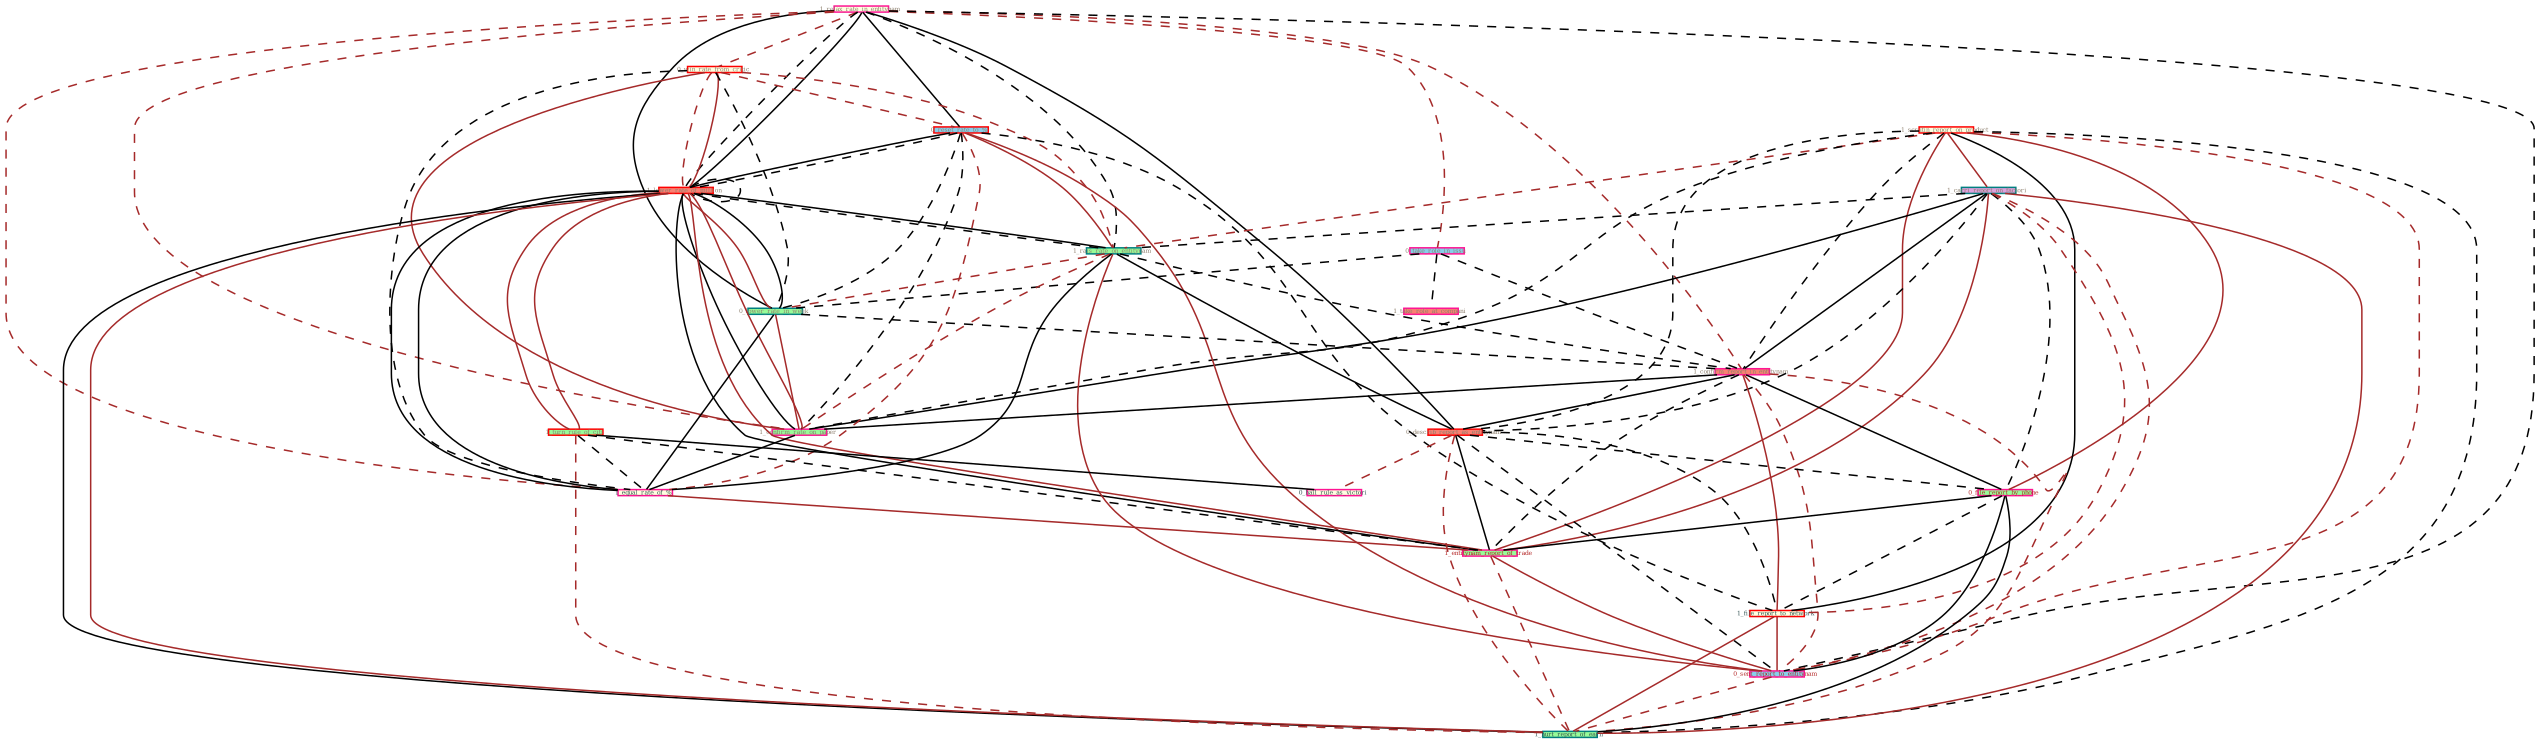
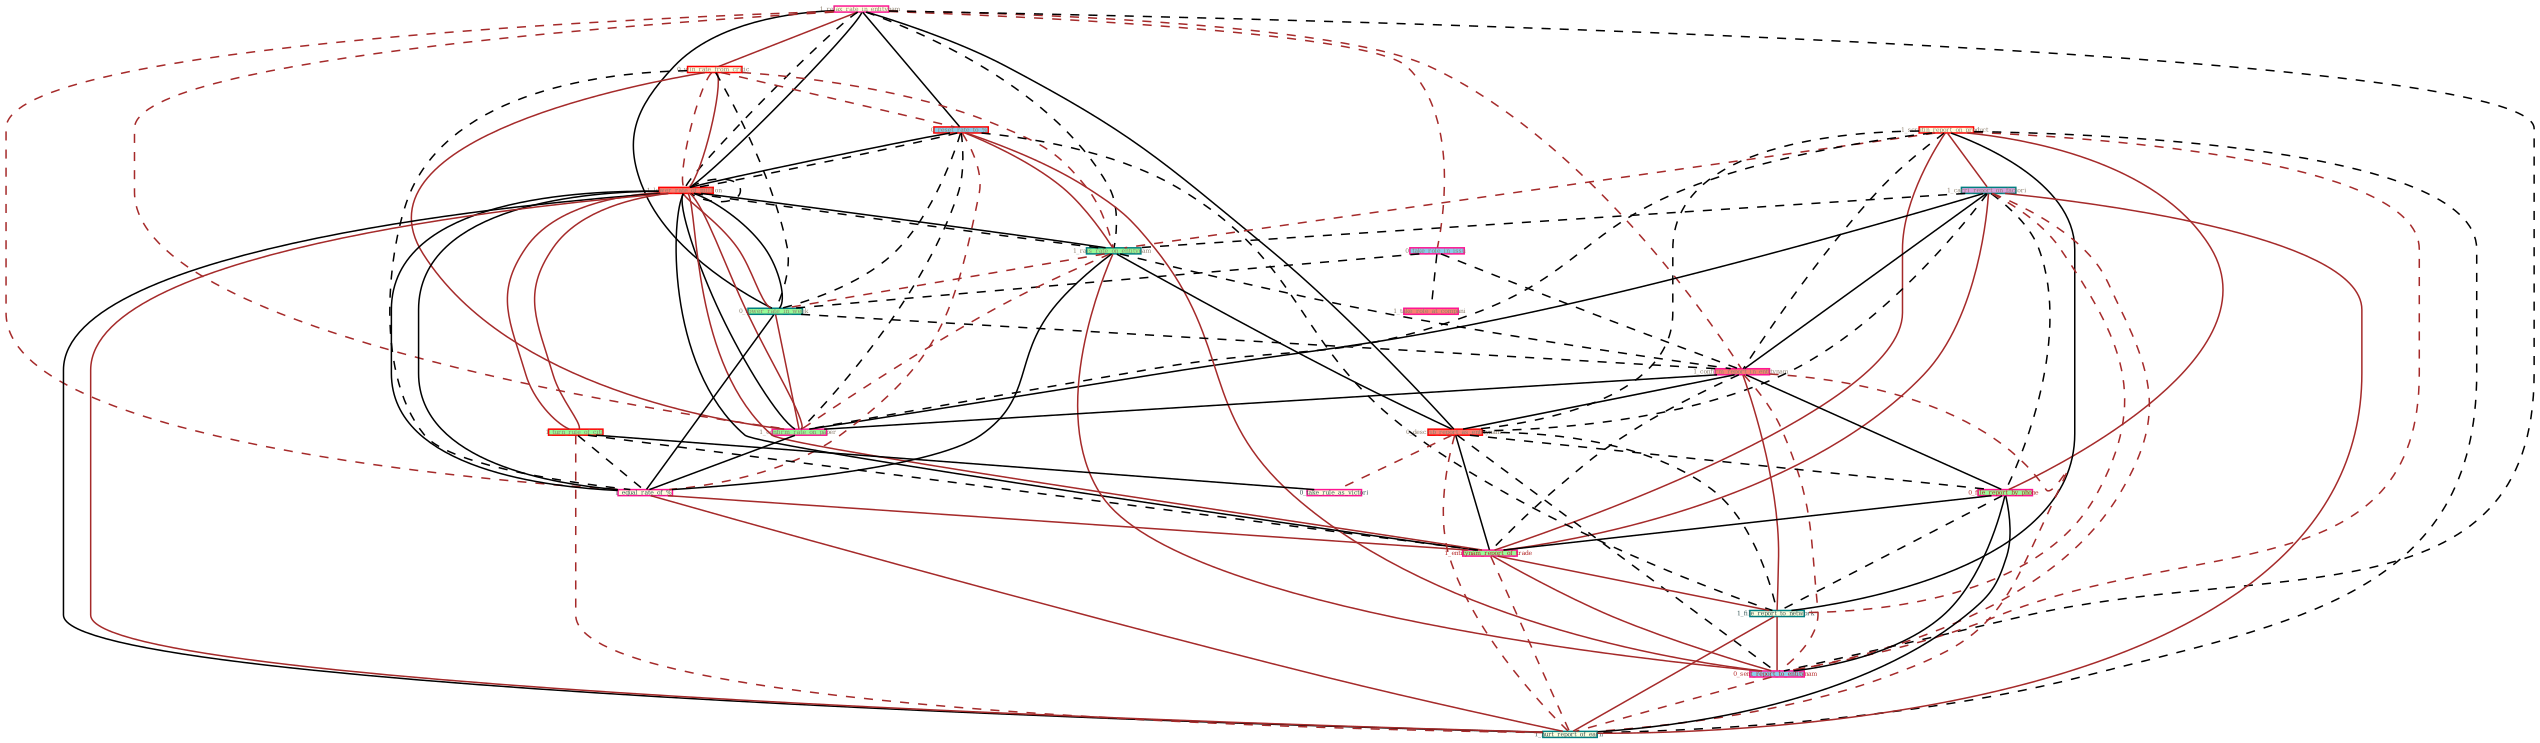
edge "1_relax_rate_in_entitynam" -- "0_win_rate_from_critic": style dashed -> solid
node "0_hail_rule_as_victori": label "0_hail_rule_as_victori" -> "0_take_rule_as_victori"
edge "1_entitynam_report_of_trade" -- "1_file_report_to_network": added
node "1_file_report_to_network": color red -> teal
edge "1_equal_rate_of_%" -- "1_hurt_report_of_earn": added
node "1_hurt_report_of_earn": fillcolor palegreen -> lightyellow
